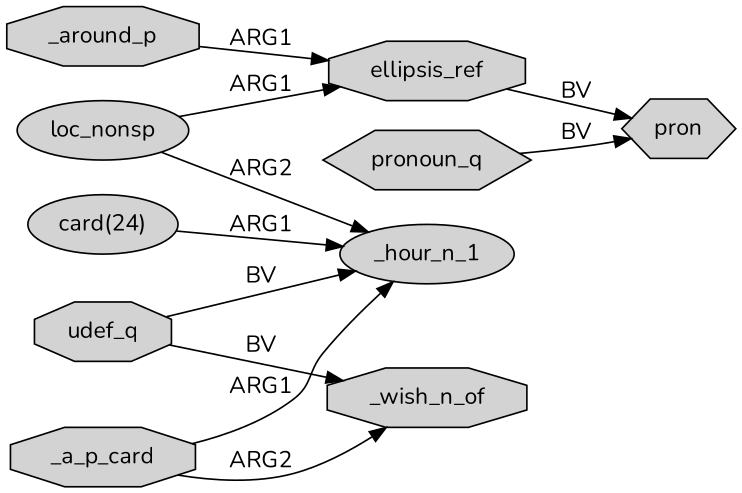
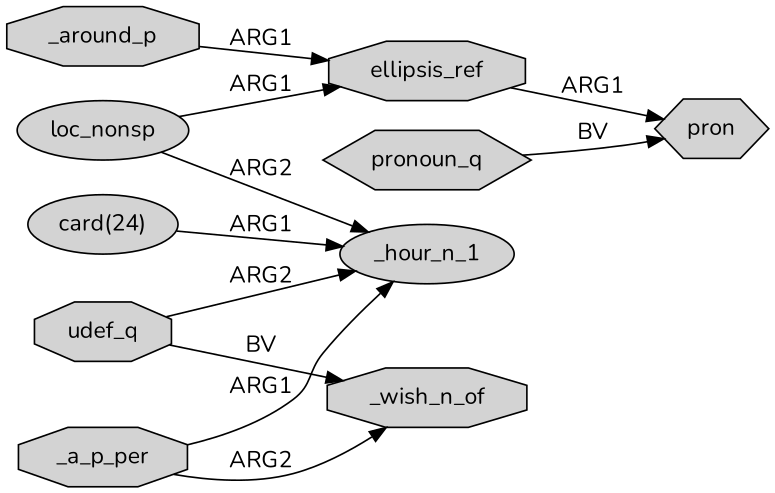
edge "ellipsis_ref" -> "pron": label "BV" -> "ARG1"
edge "udef_q" -> "_hour_n_1": label "BV" -> "ARG2"
node "_a_p_card": label "_a_p_card" -> "_a_p_per"
